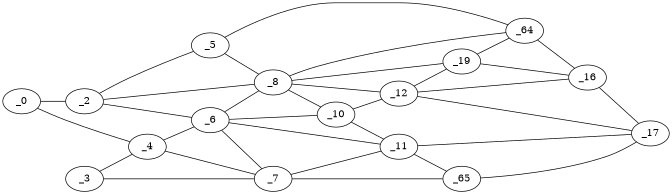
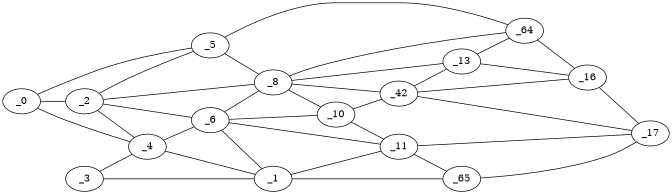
node "_19": label "_19" -> "_13"
edge "_5" -- "_0": added
node "_12": label "_12" -> "_42"
edge "_2" -- "_4": added
node "_7": label "_7" -> "_1"
